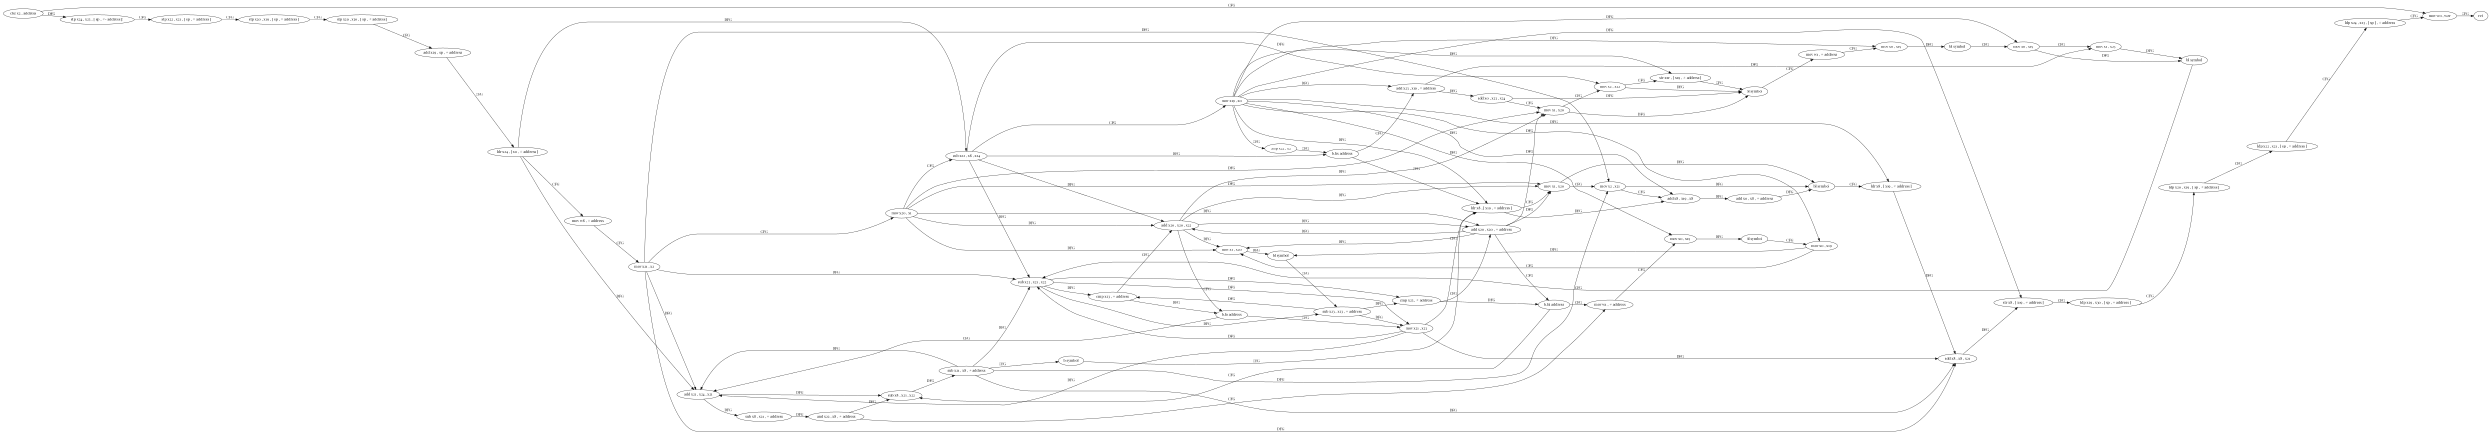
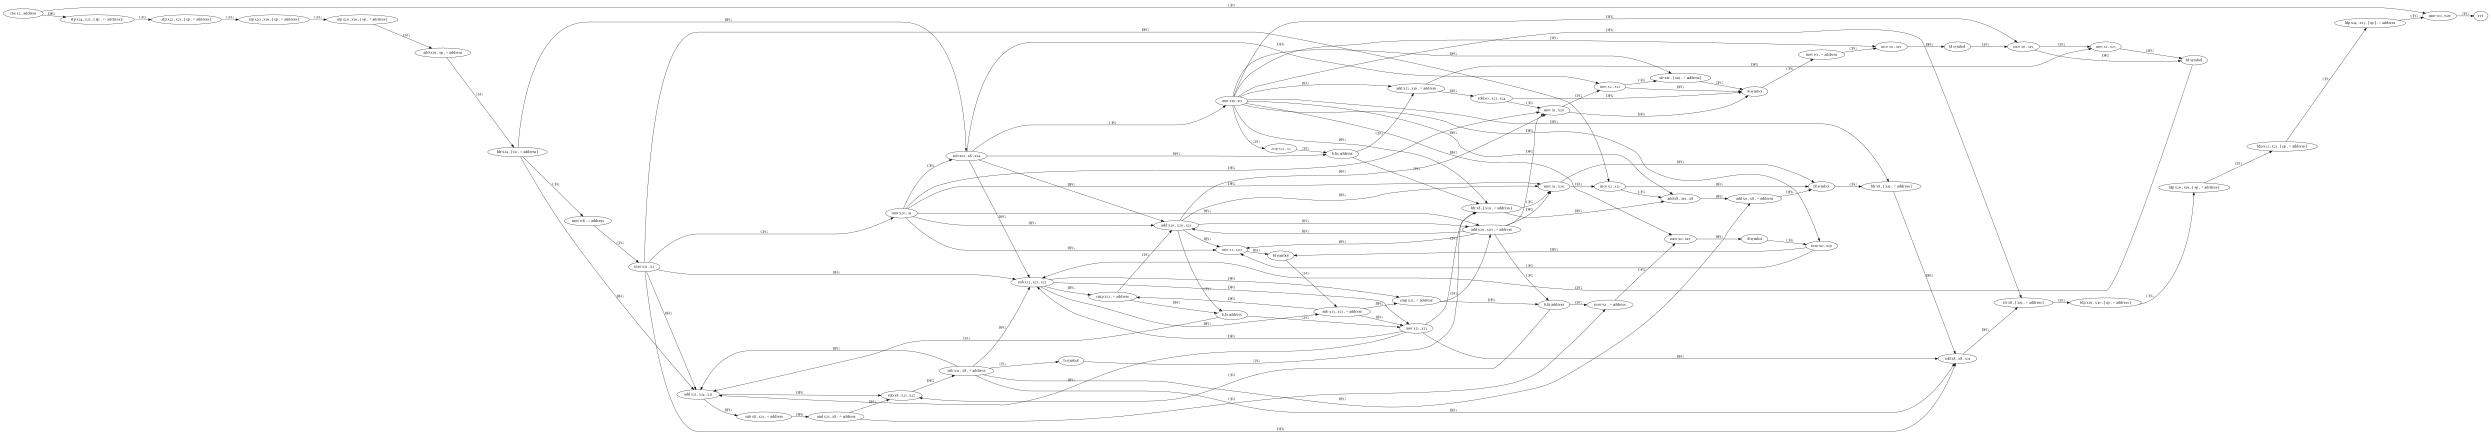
edge "sub x21 , x8 , # address" -> "mov x2 , x21": now "sub x21 , x8 , # address" -> "add x0 , x8 , # address"
